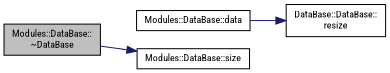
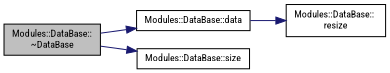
node "DataBase::DataBase:: resize": label "DataBase::DataBase:: resize" -> "Modules::DataBase:: resize"
edge "Modules::DataBase:: ~DataBase" -> "Modules::DataBase::data": added
